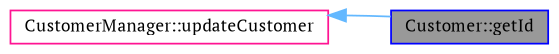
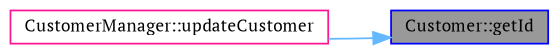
edge "Customer::getId" -> "CustomerManager::updateCustomer": reversed
